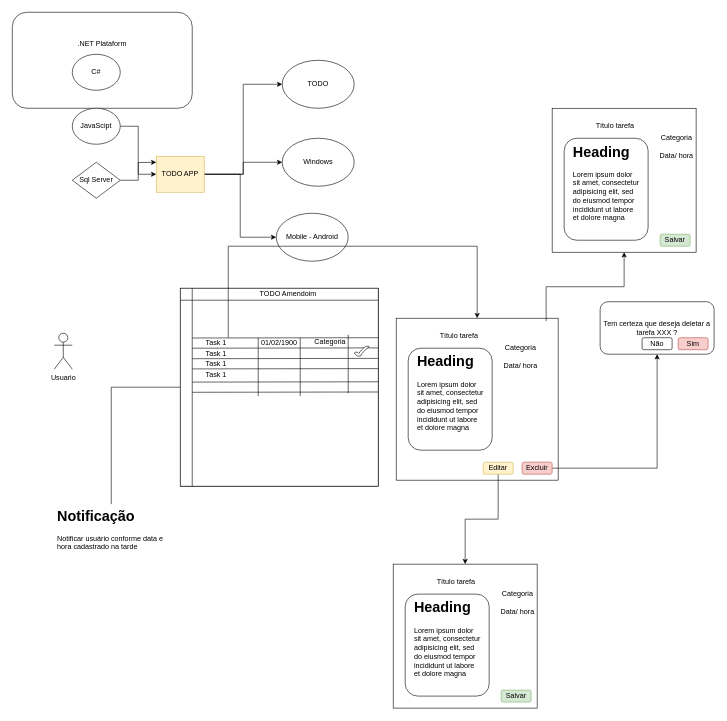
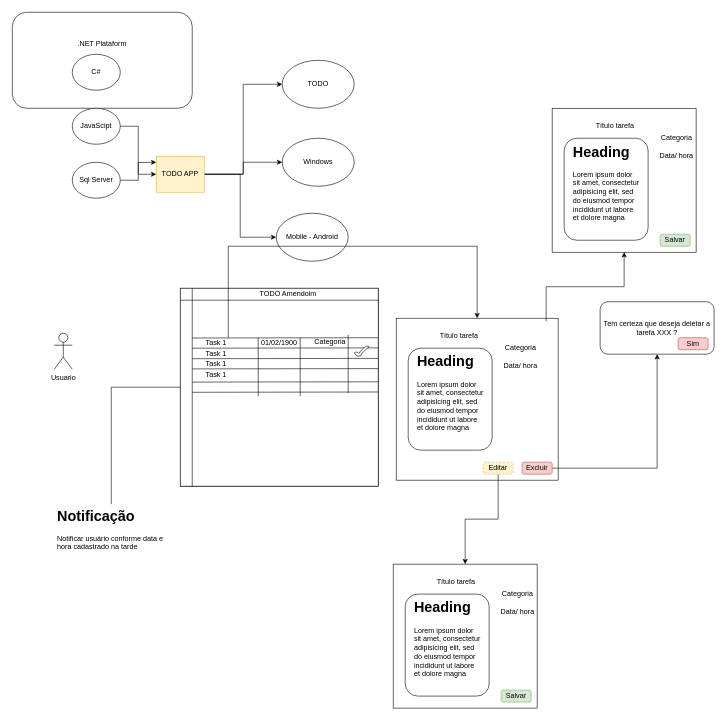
node "Sql Server": shape diamond -> ellipse
node "Não": removed
node "Editar": style solid -> dashed
